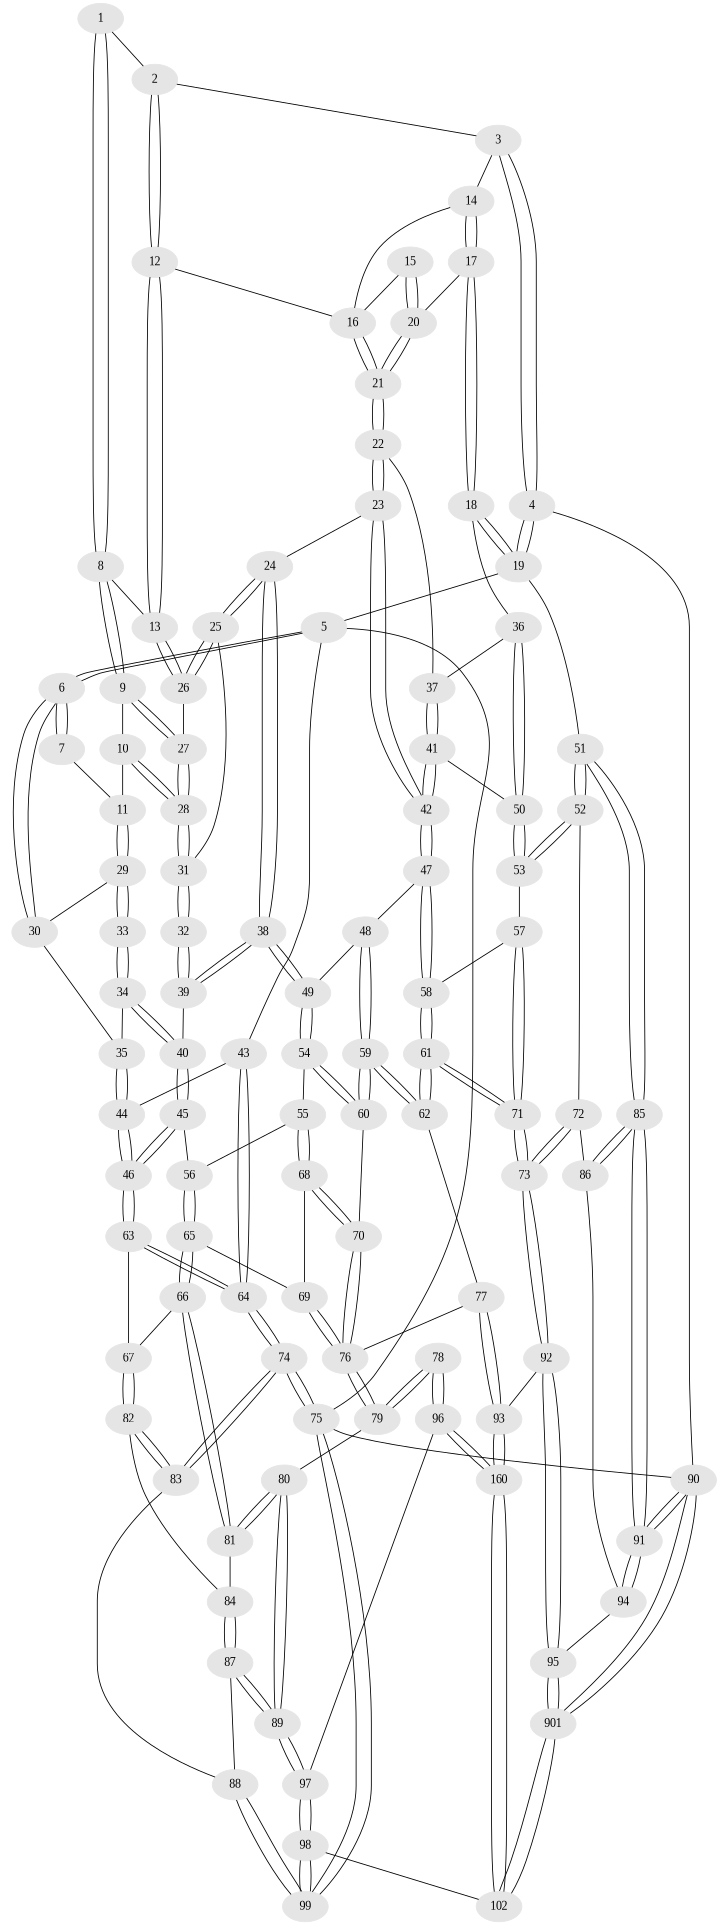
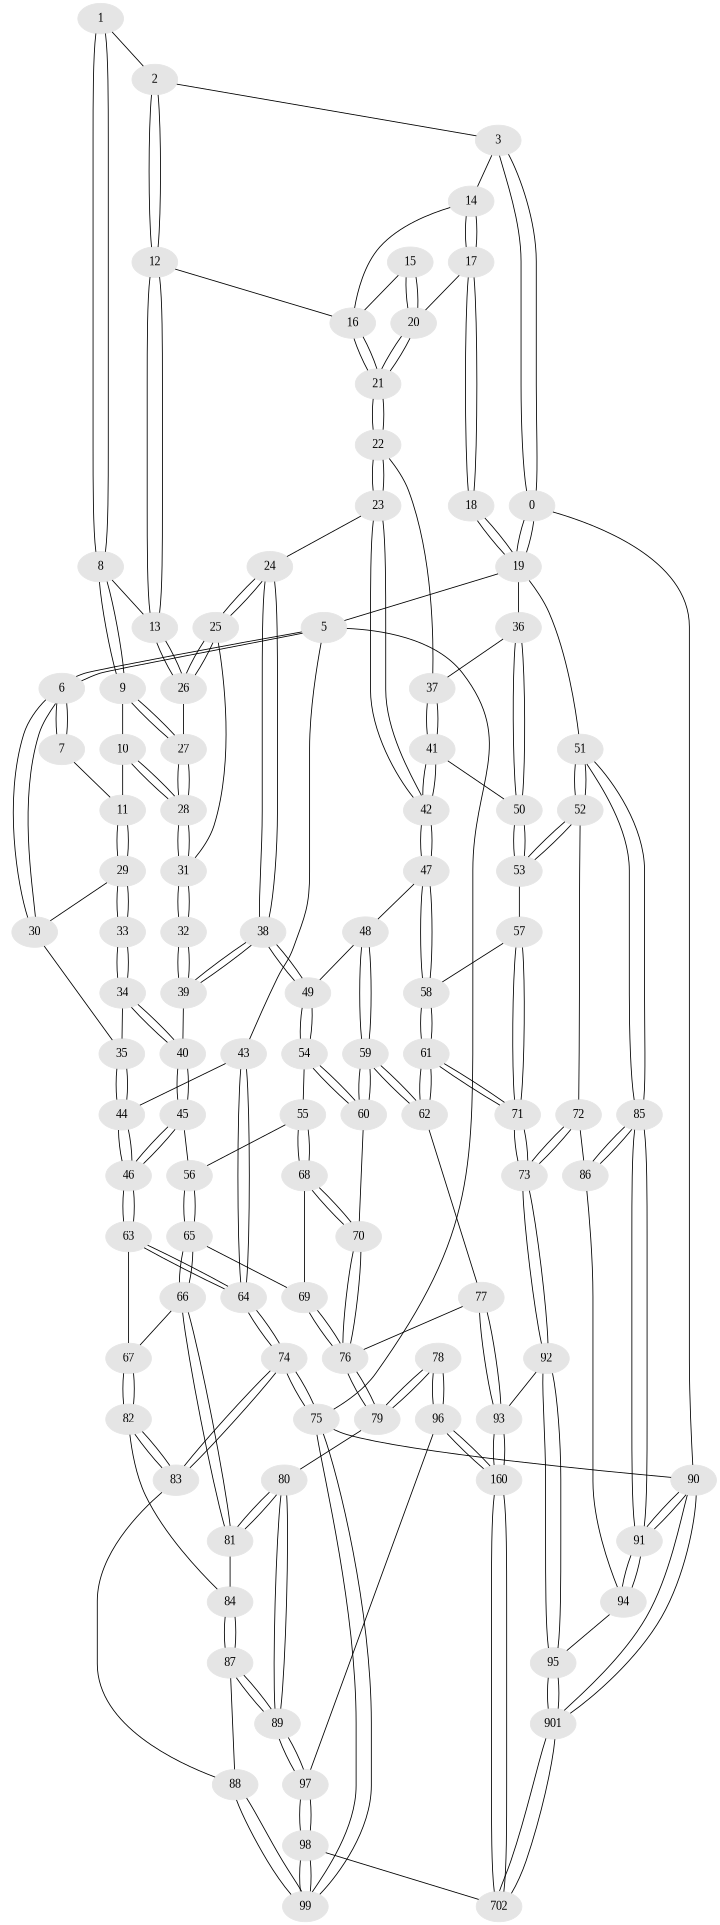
node "4": label "4" -> "0"
edge "18" -- "36": now "19" -- "36"
node "102": label "102" -> "702"
